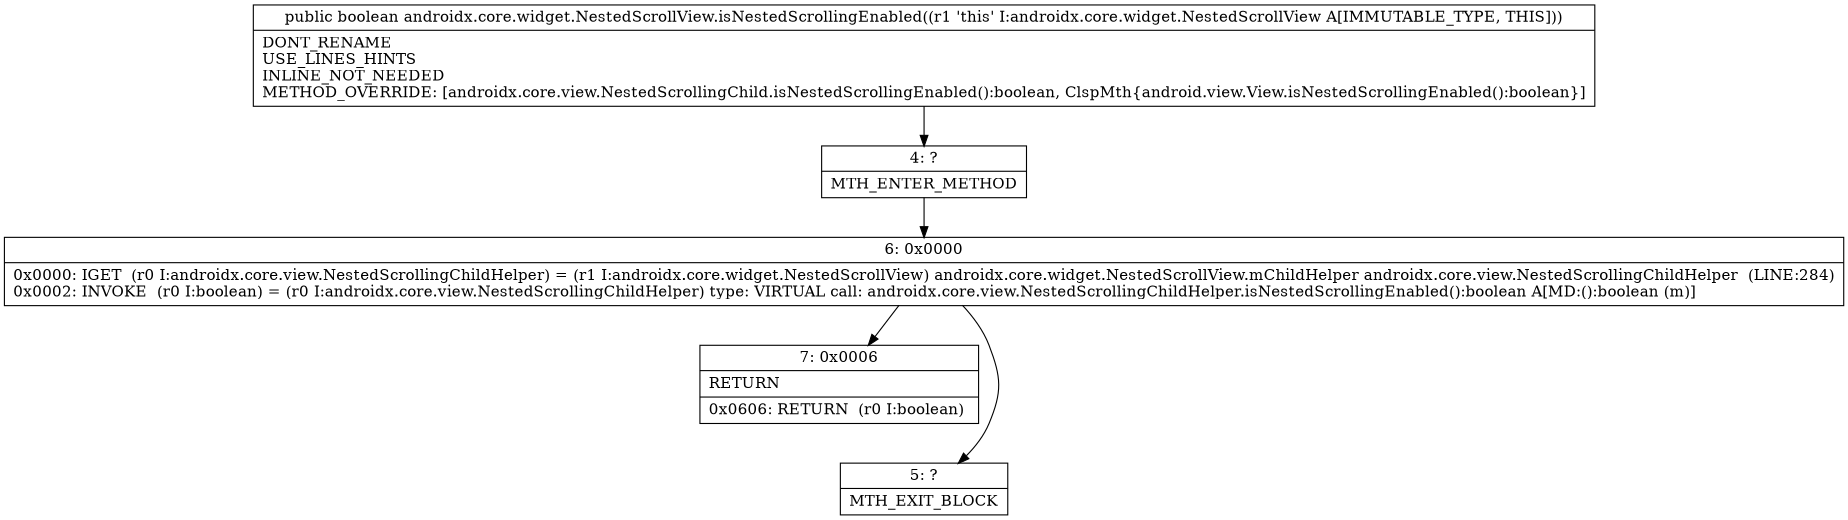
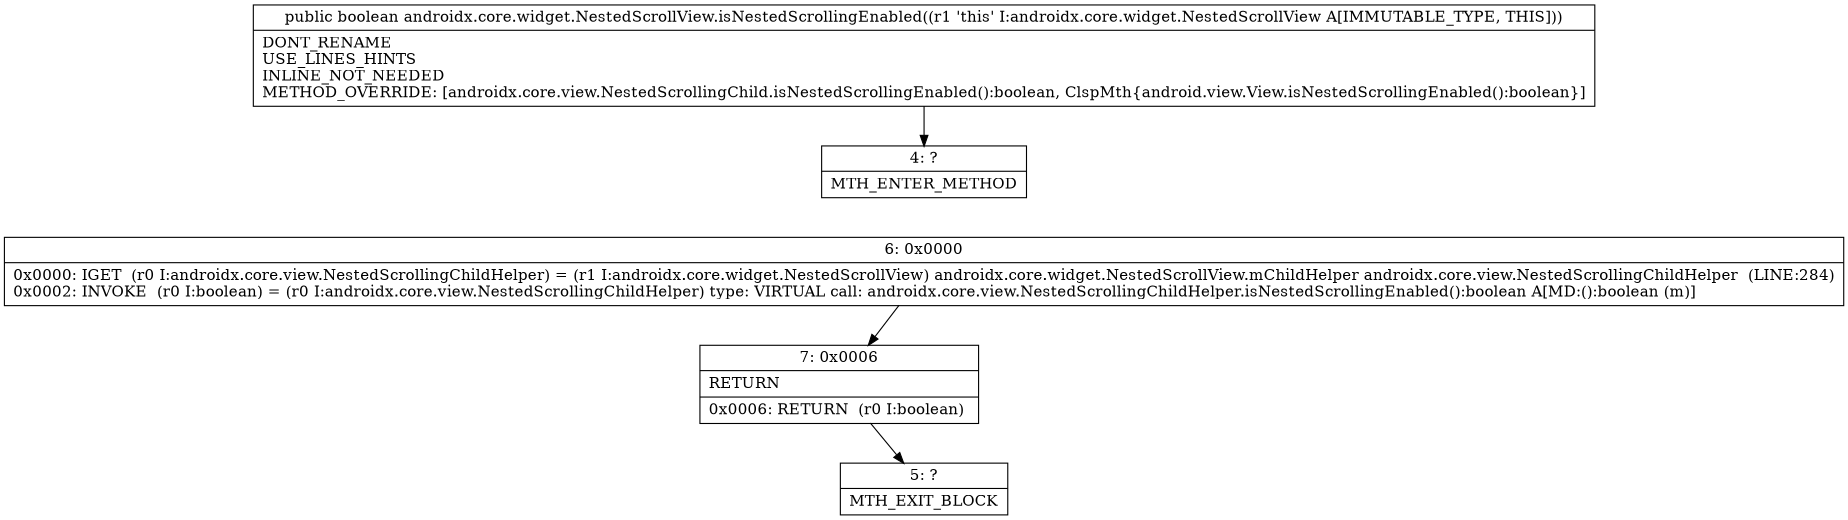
edge "4: ?" -> "6: 0x0000": removed
edge "6: 0x0000" -> "5: ?": now "7: 0x0006" -> "5: ?"
node "7: 0x0006": text "0x0606: RETURN  (r0 I:boolean)" -> "0x0006: RETURN  (r0 I:boolean)"
